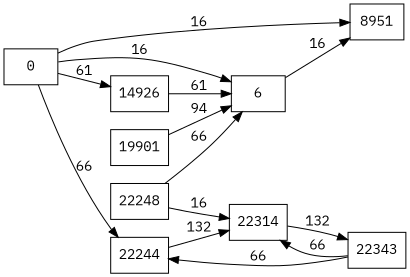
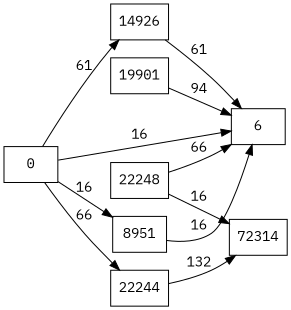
edge "6" -> "8951": reversed
node "22314": label "22314" -> "72314"
node "22343": removed
